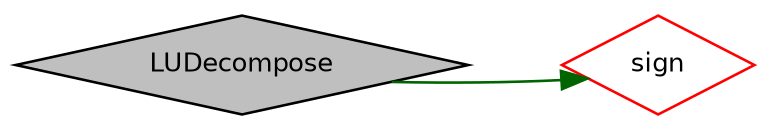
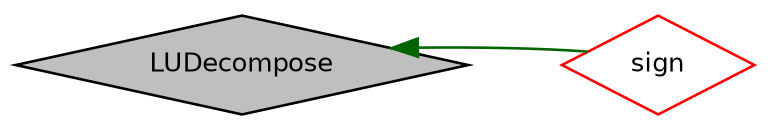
edge "LUDecompose" -> "sign": reversed
